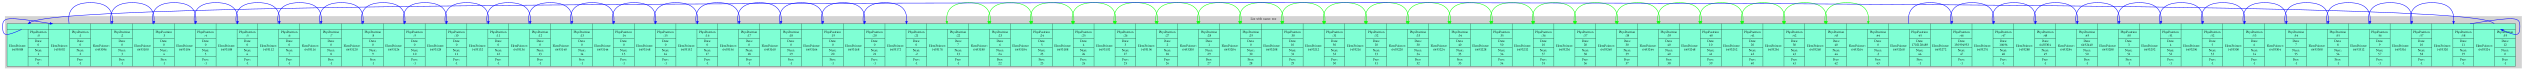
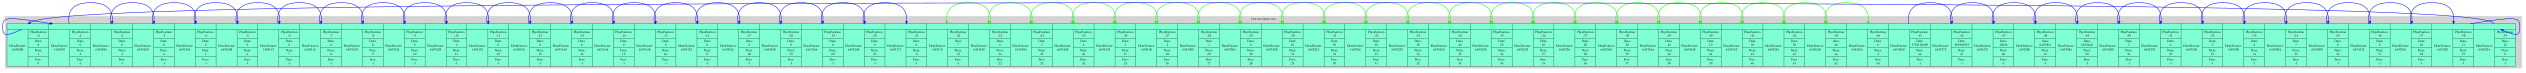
cluster "List with name: test": label "List with name: test" -> "List test name: test"
